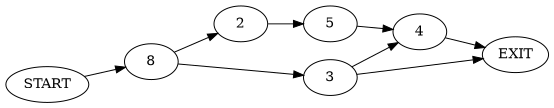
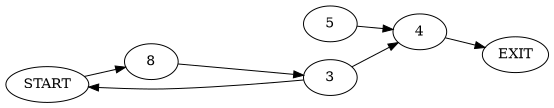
node "2": removed
edge "3" -> "EXIT": now "3" -> "START"
